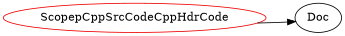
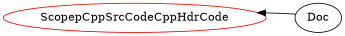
edge "ScopepCppSrcCodeCppHdrCode" -> "Doc": reversed
